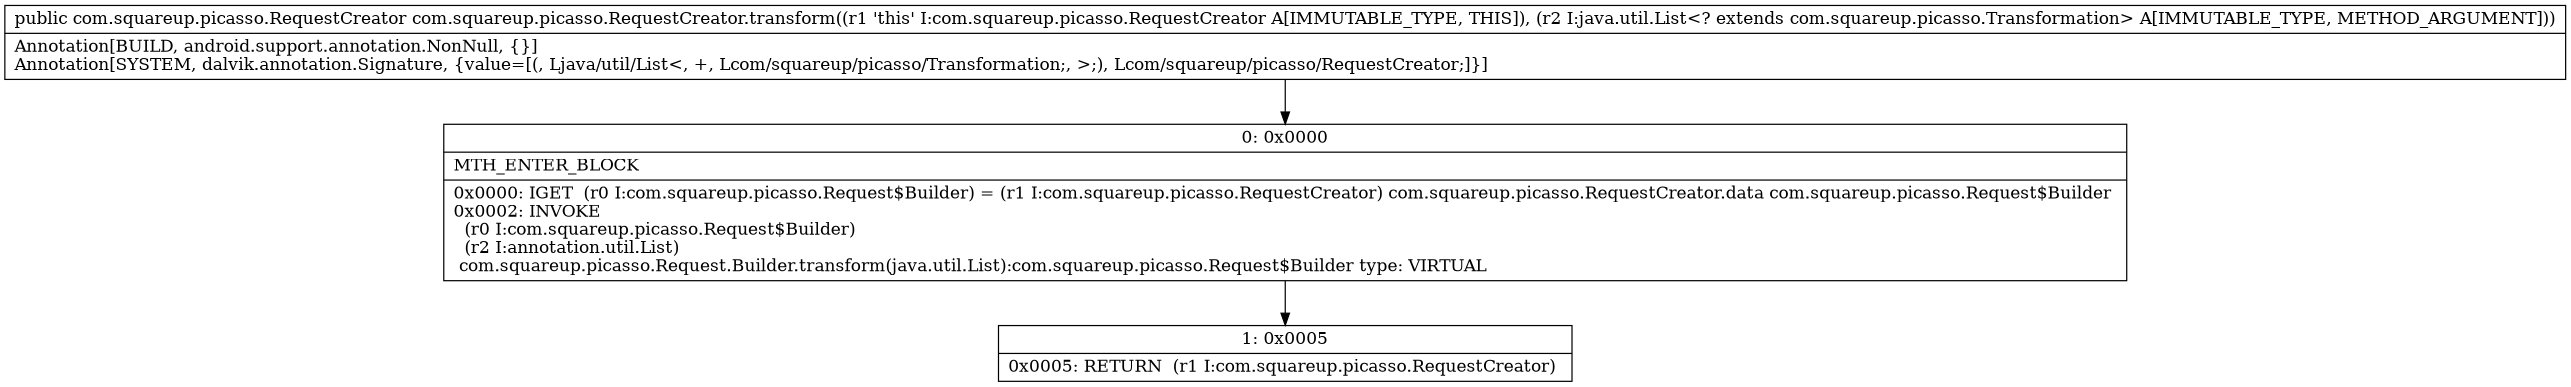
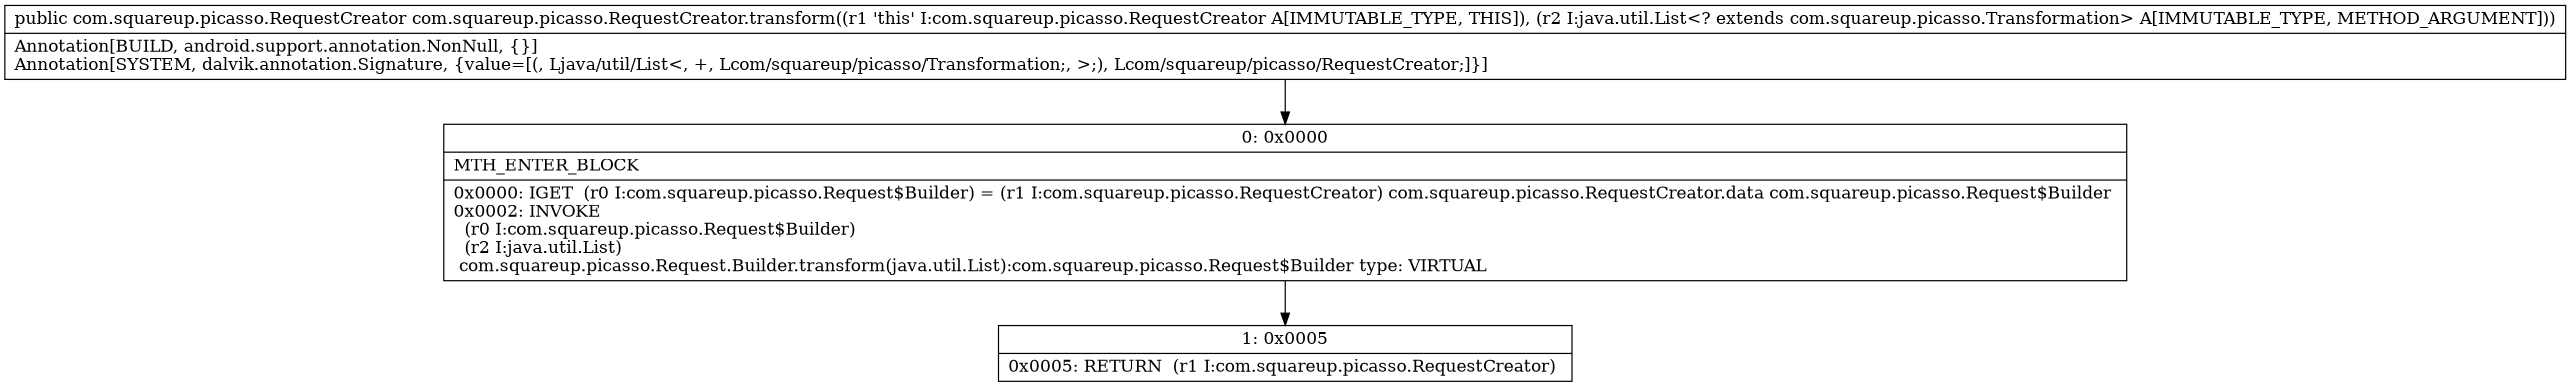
node "0: 0x0000": text "(r2 I:annotation.util.List)" -> "(r2 I:java.util.List)"
